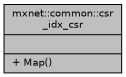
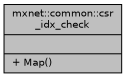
node "mxnet::common::csr": text "_idx_csr" -> "_idx_check"
